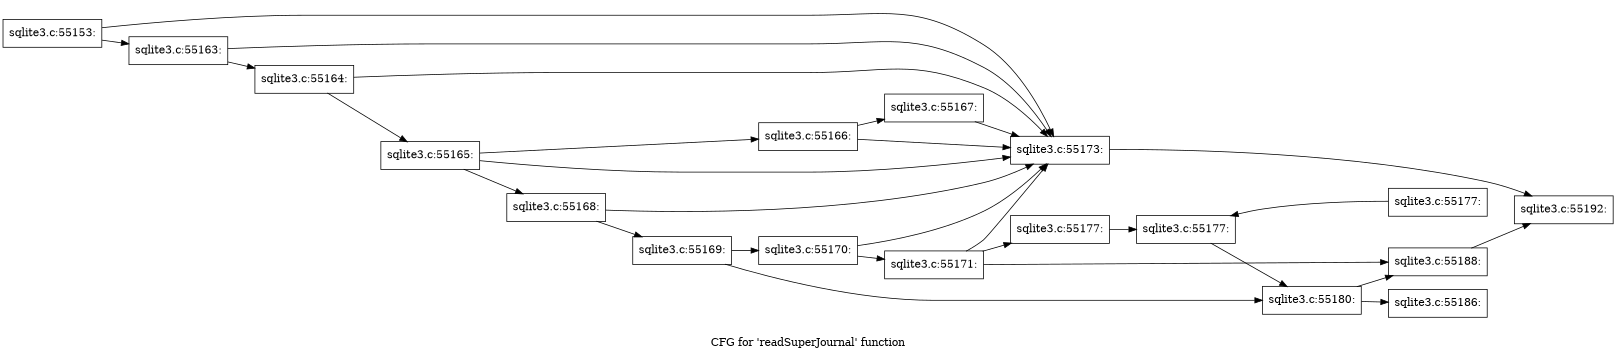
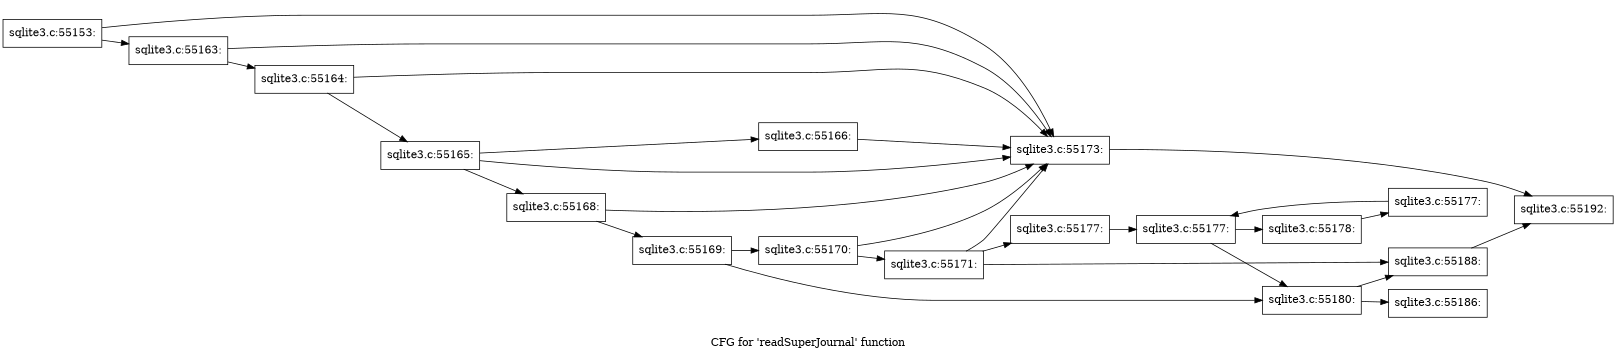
node "sqlite3.c:55167:": removed
node "sqlite3.c:55178:": added
